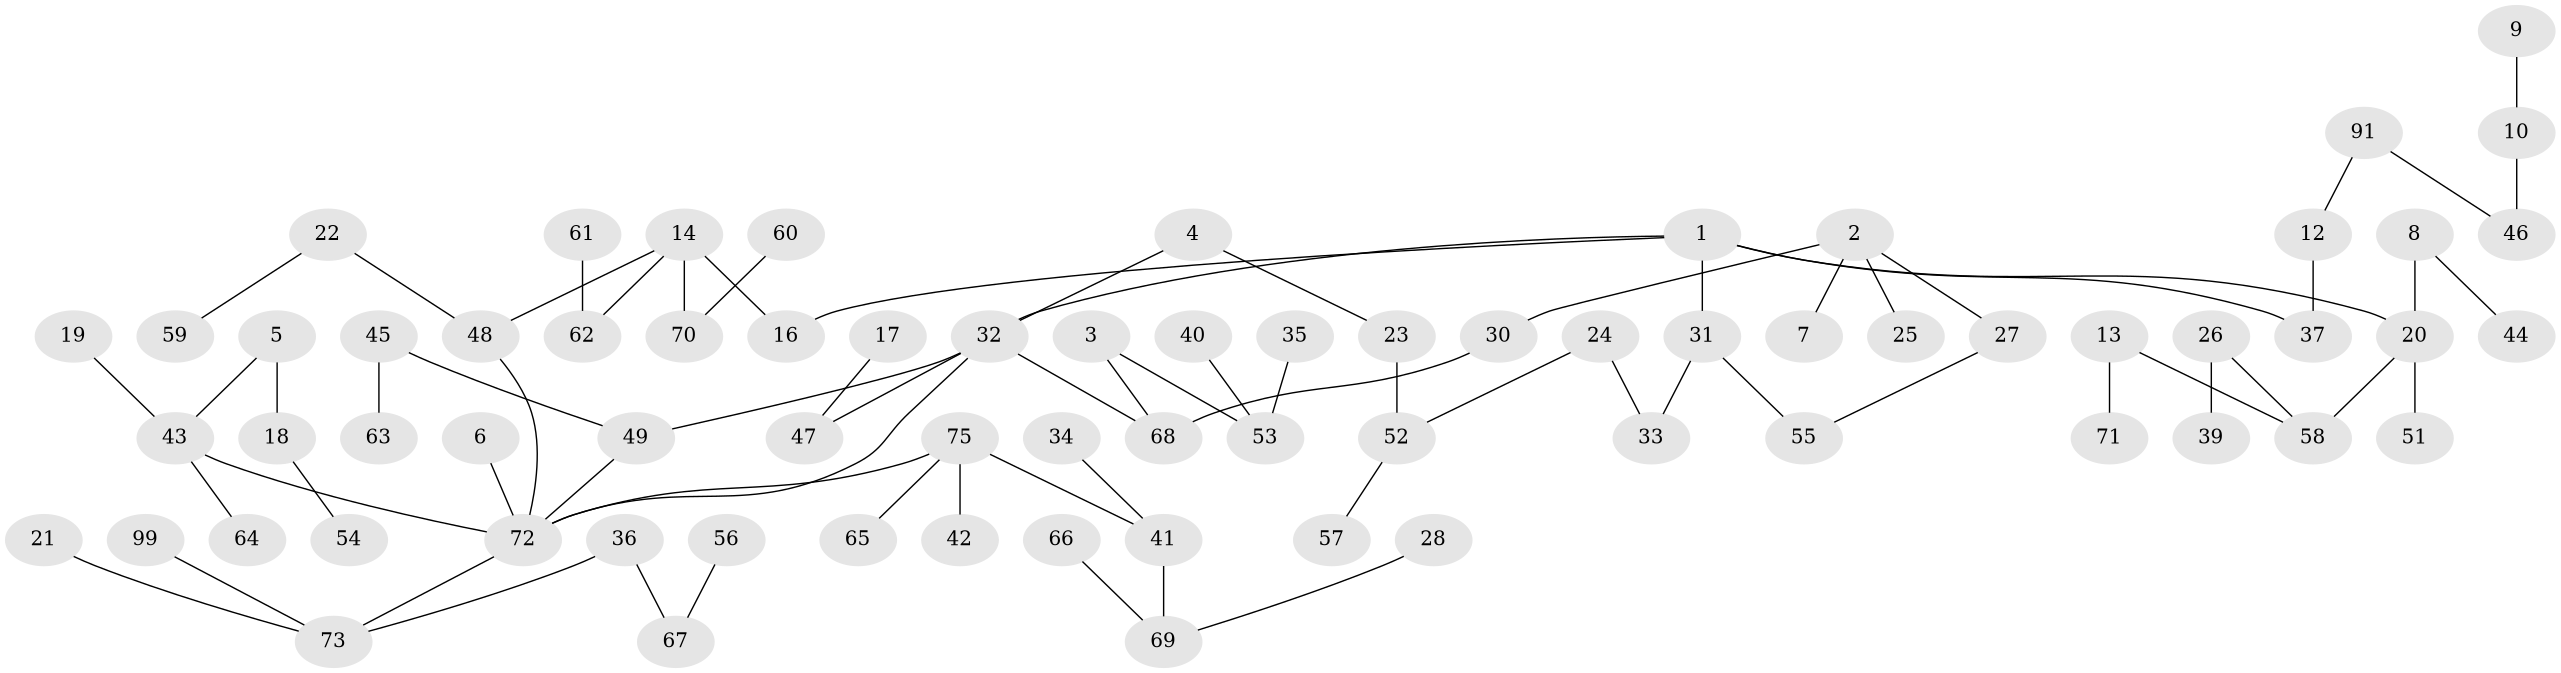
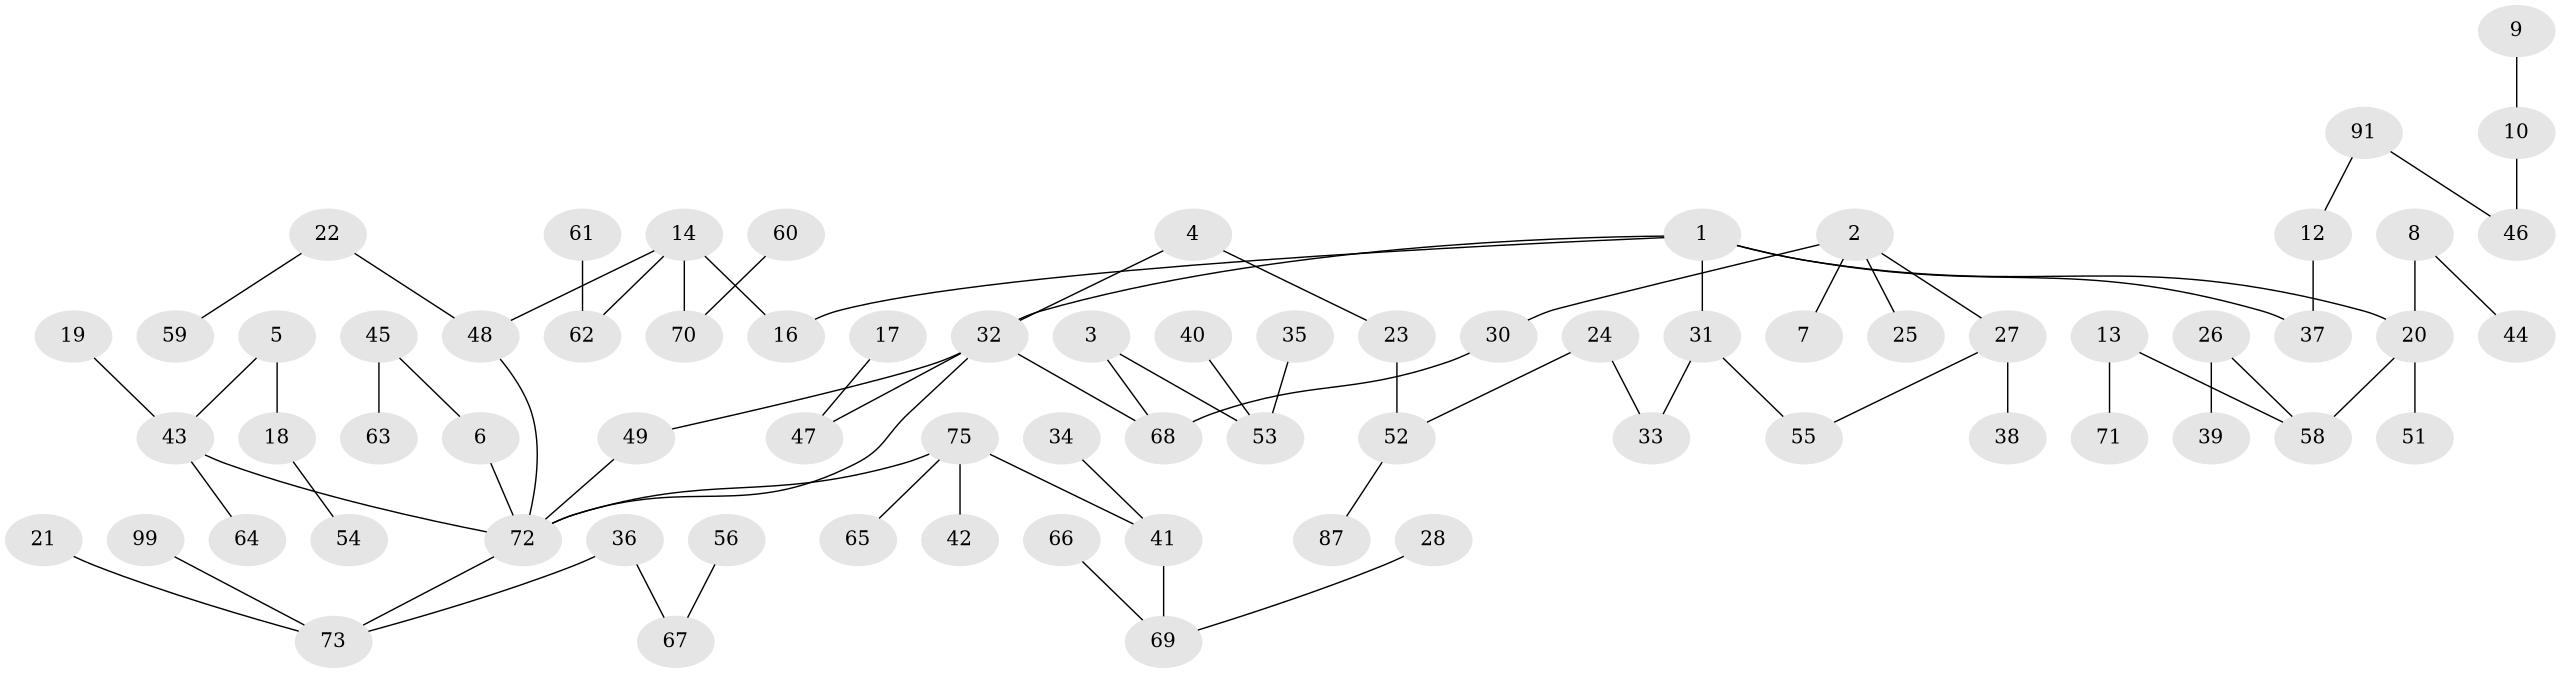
edge "45" -- "49": now "45" -- "6"
node "38": added
node "57": label "57" -> "87"
